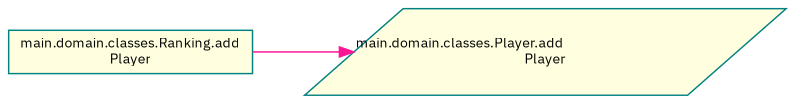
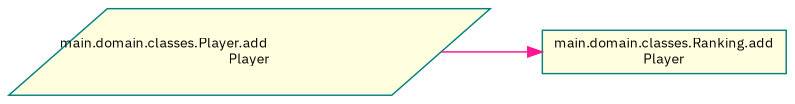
edge "main.domain.classes.Ranking.add Player" -> "main.domain.classes.Player.add Player": reversed
